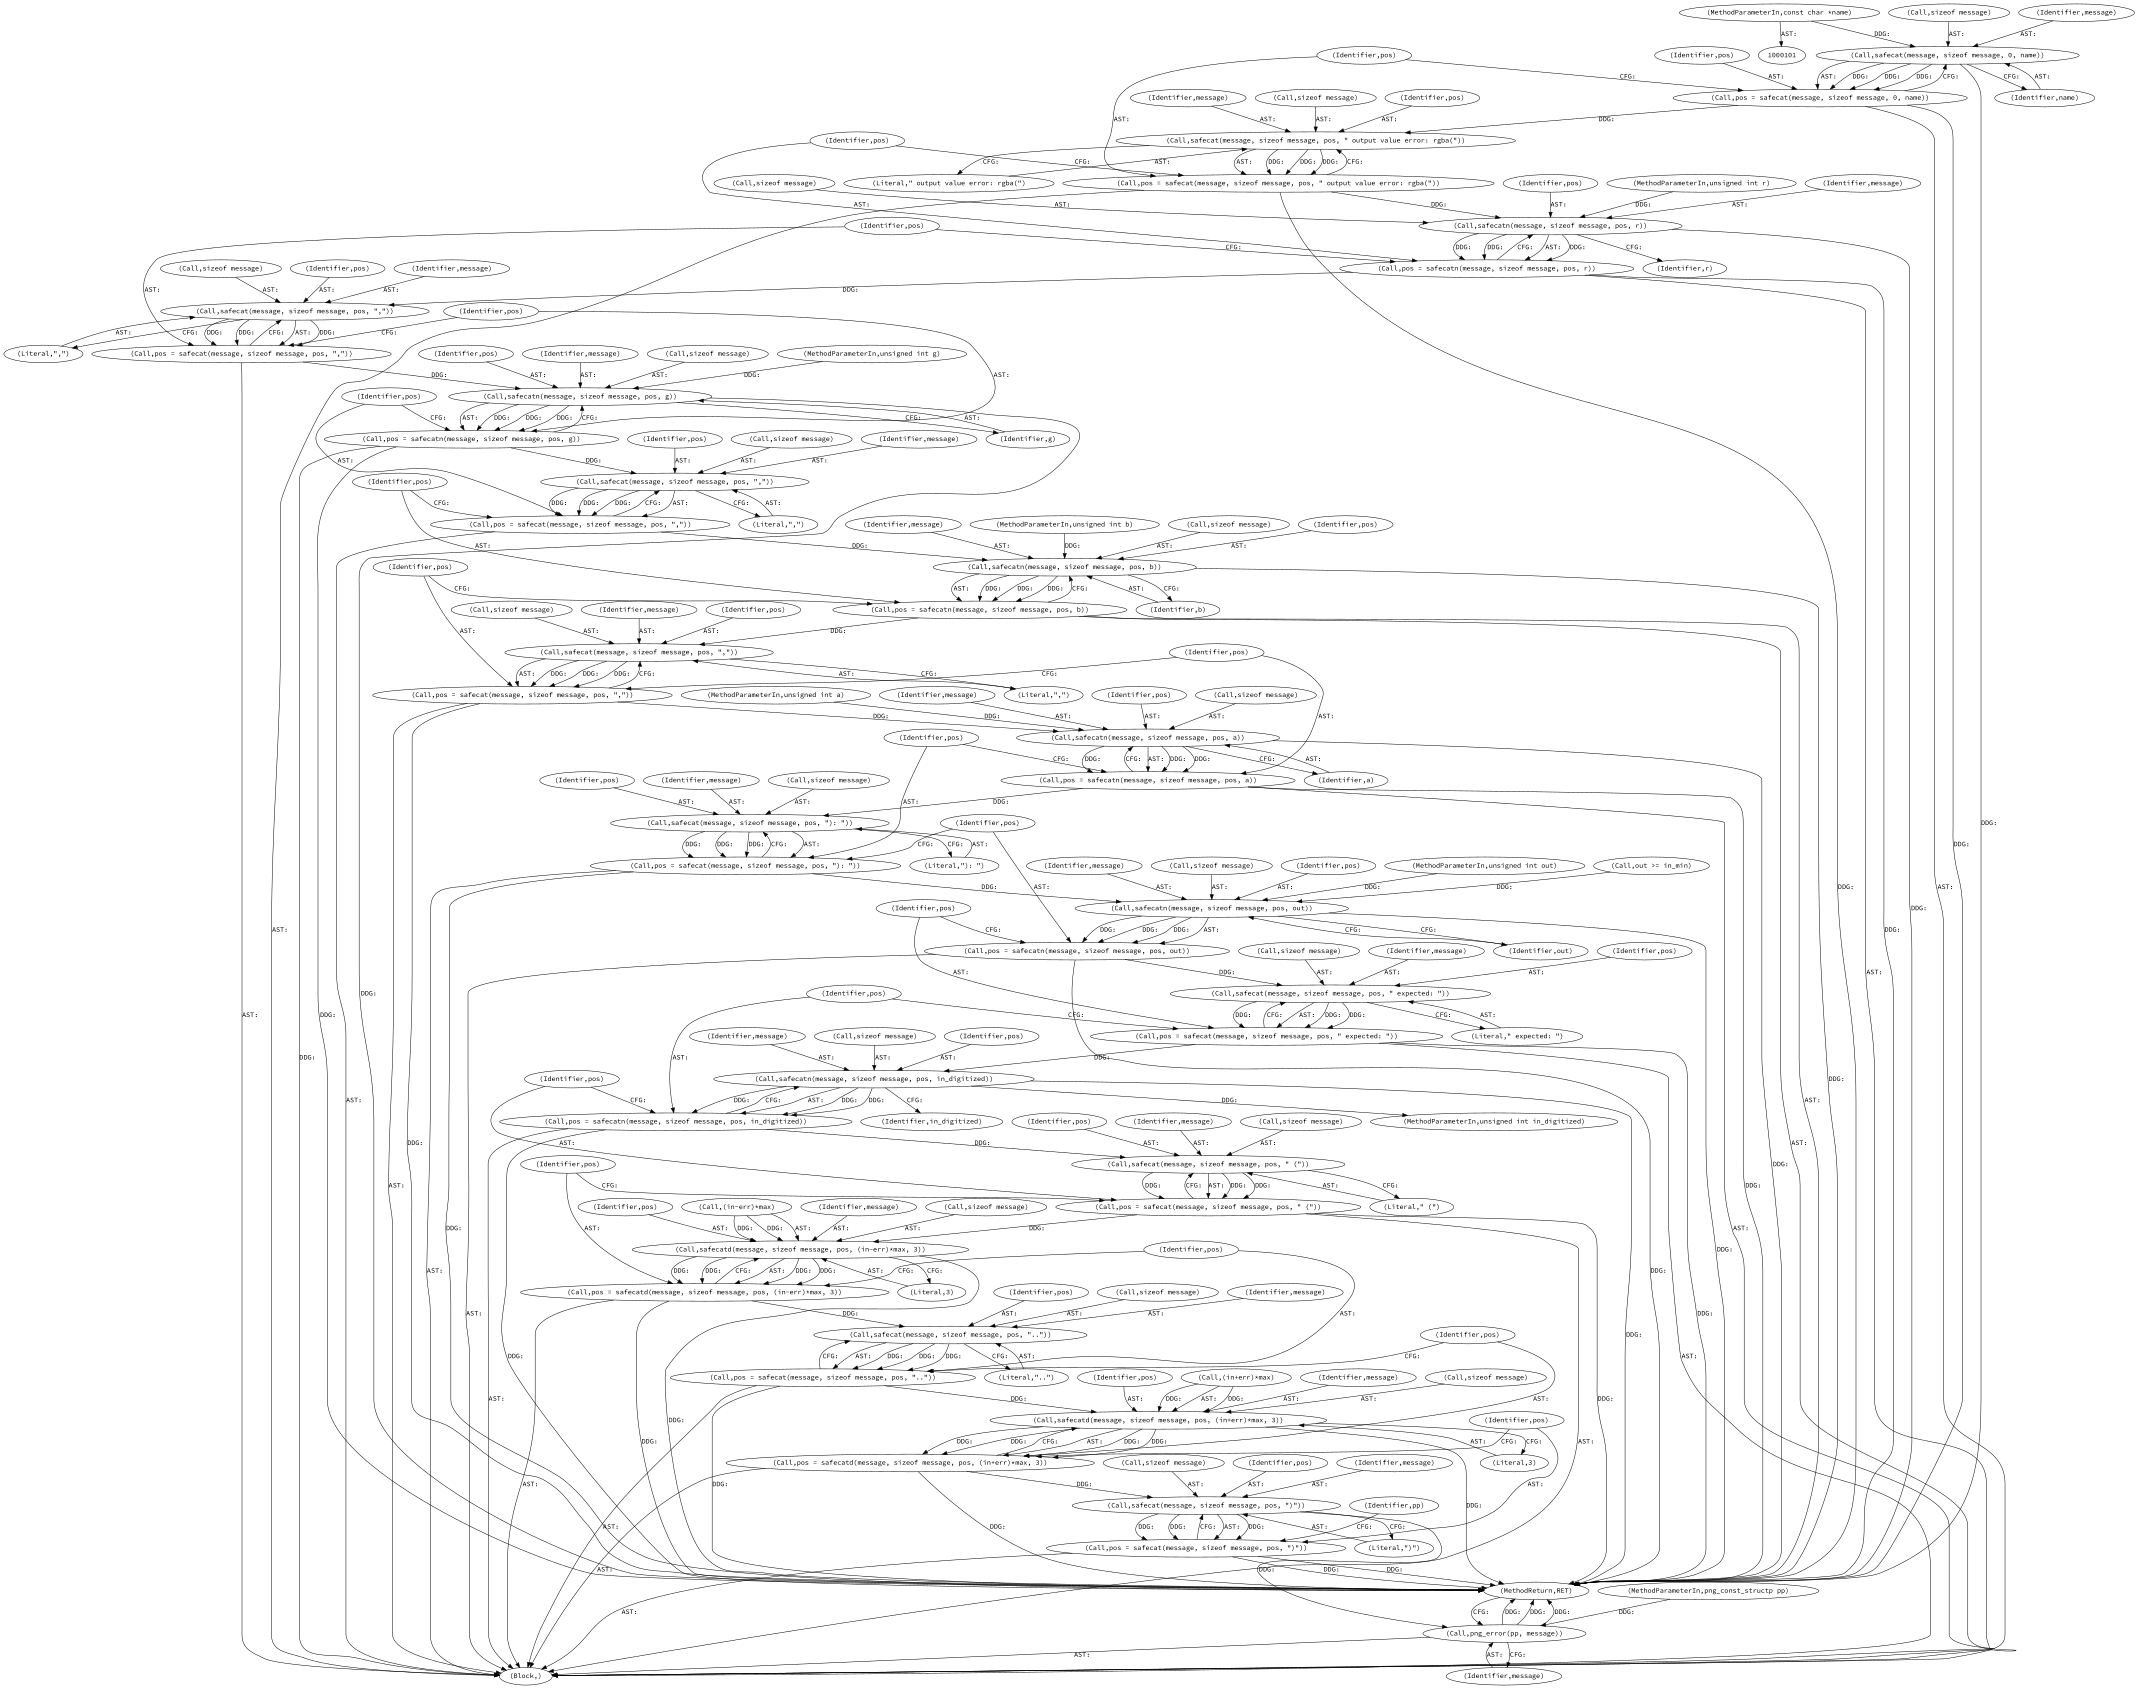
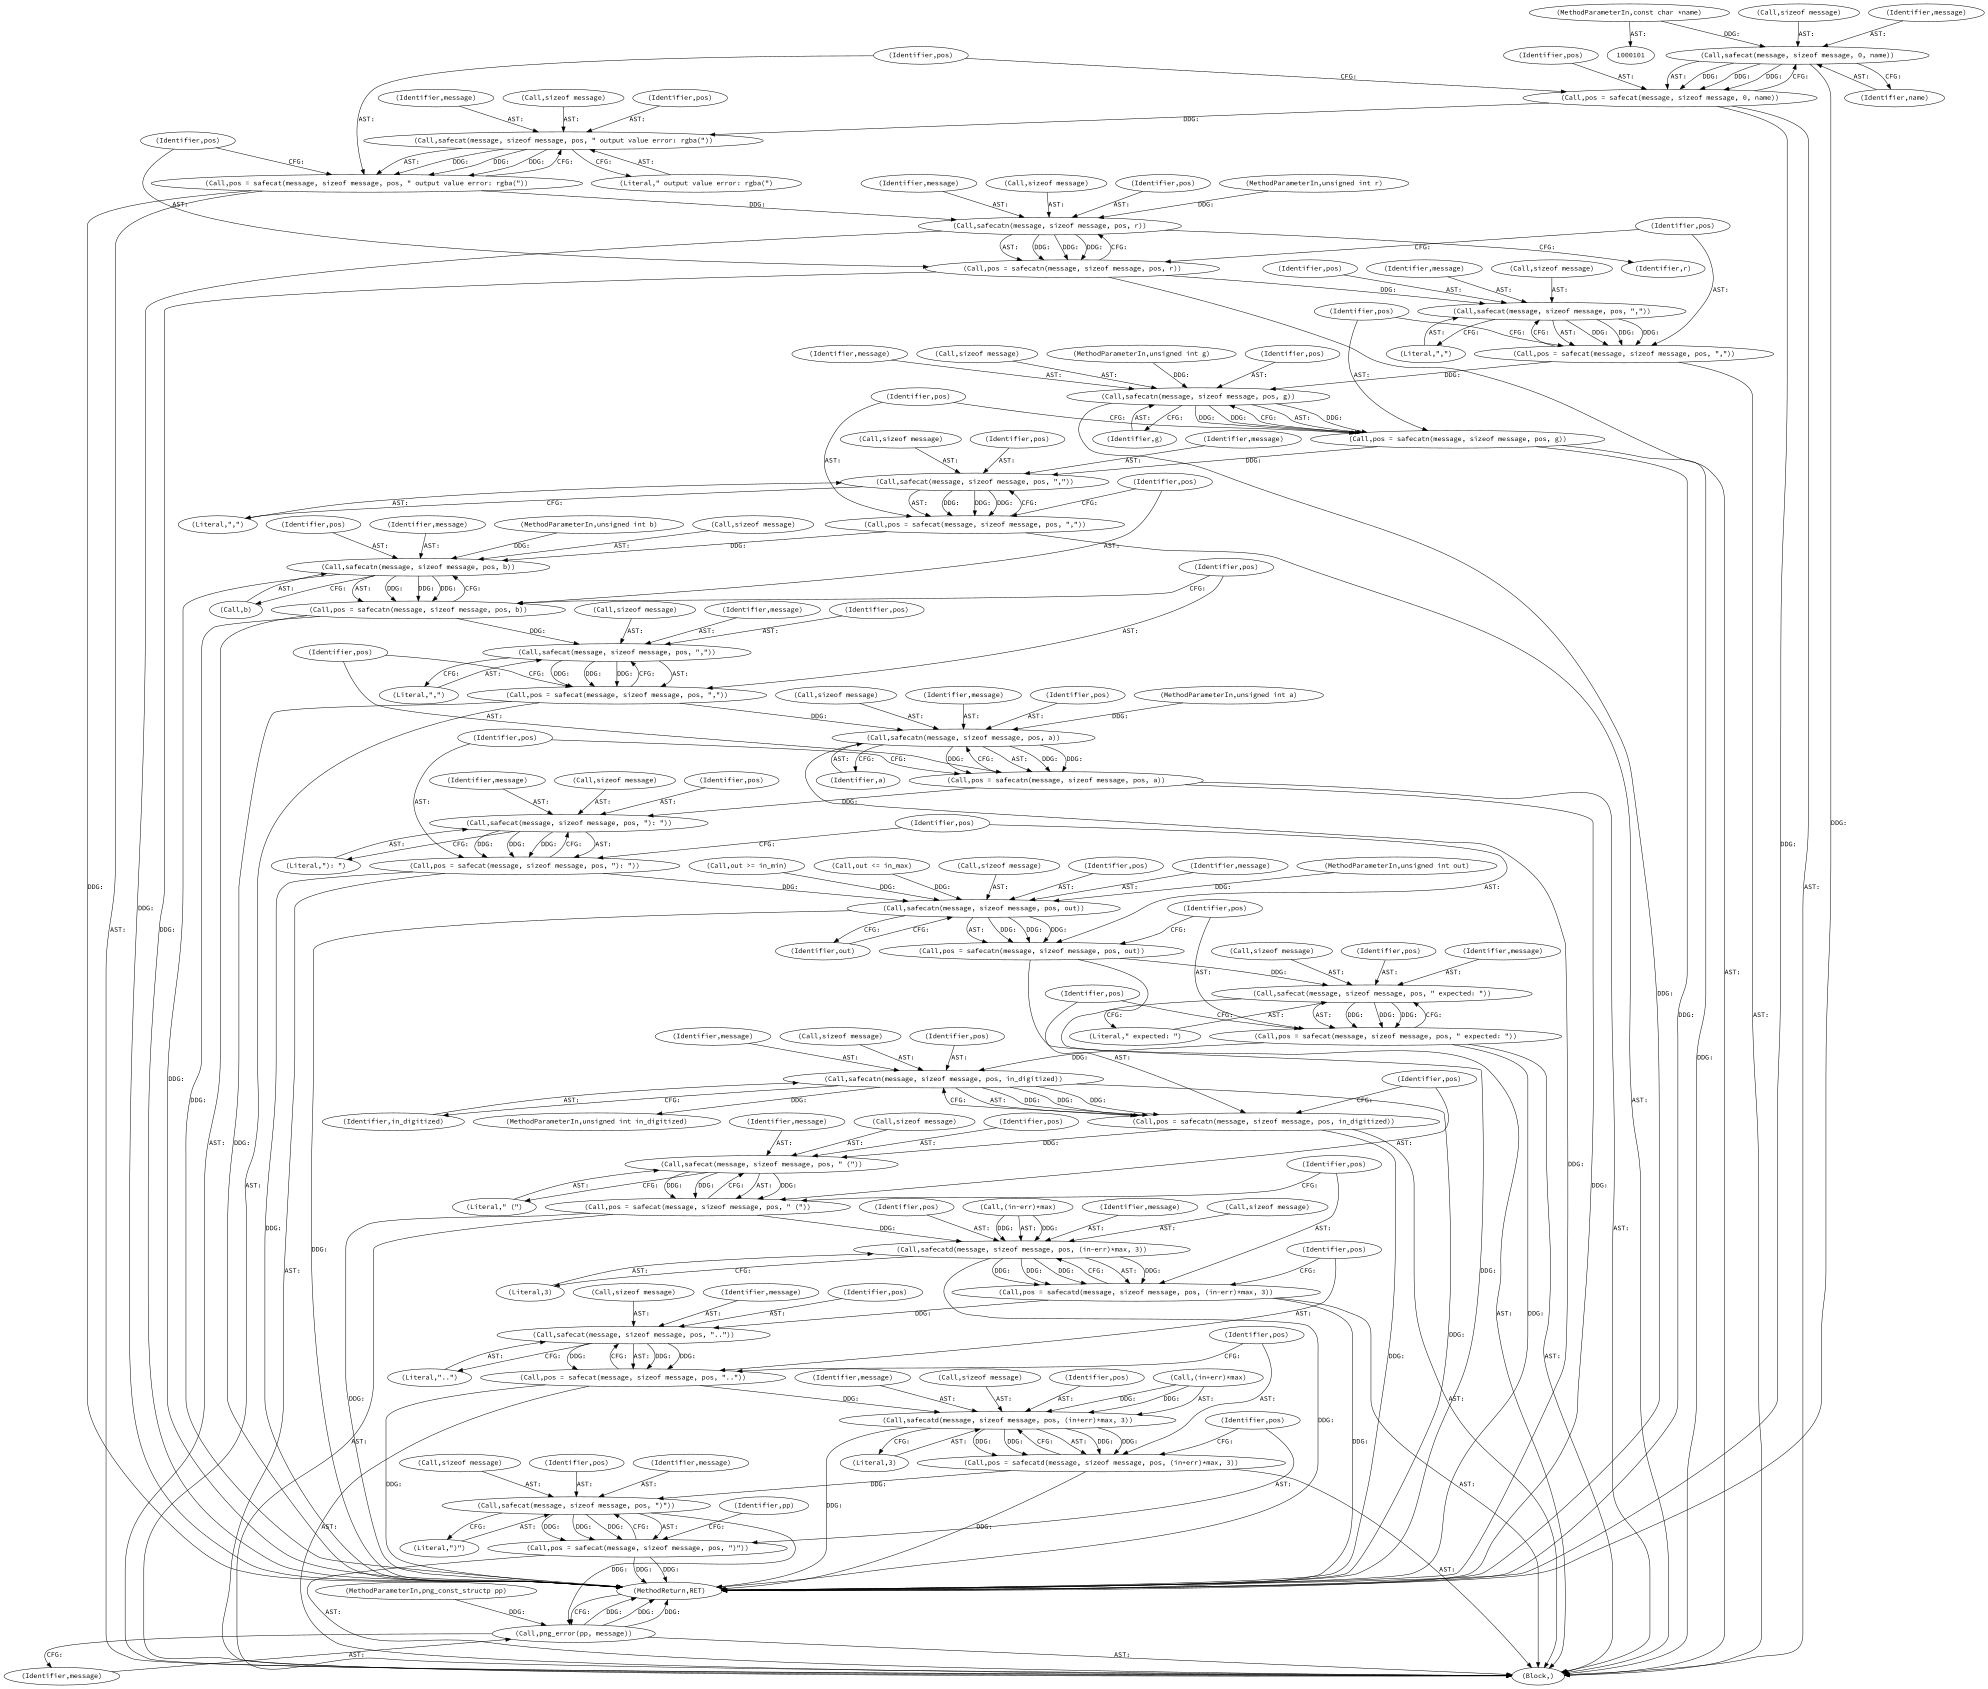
node "(Identifier,b)": label "(Identifier,b)" -> "(Call,b)"
node "(Call,out <= in_max)": added
edge "(Identifier,in_digitized)" -> "(Call,safecatn(message, sizeof message, pos, in_digitized))": added, label "AST:"
edge "(Call,pos = safecatn(message, sizeof message, pos, b))" -> "(MethodReturn,RET)": label "AST: " -> "DDG: "
